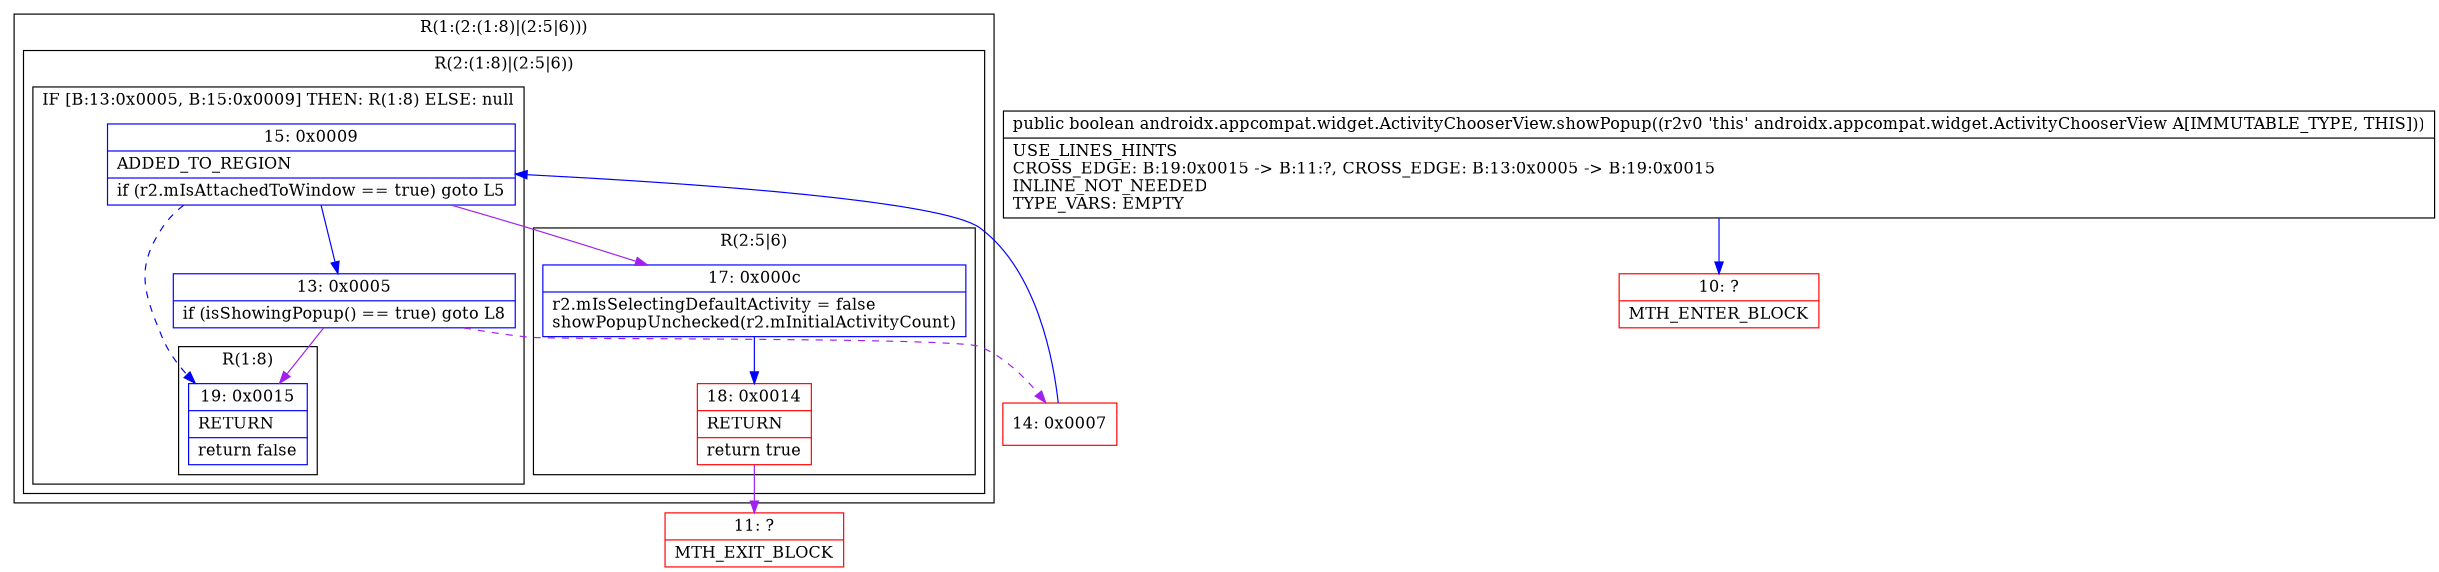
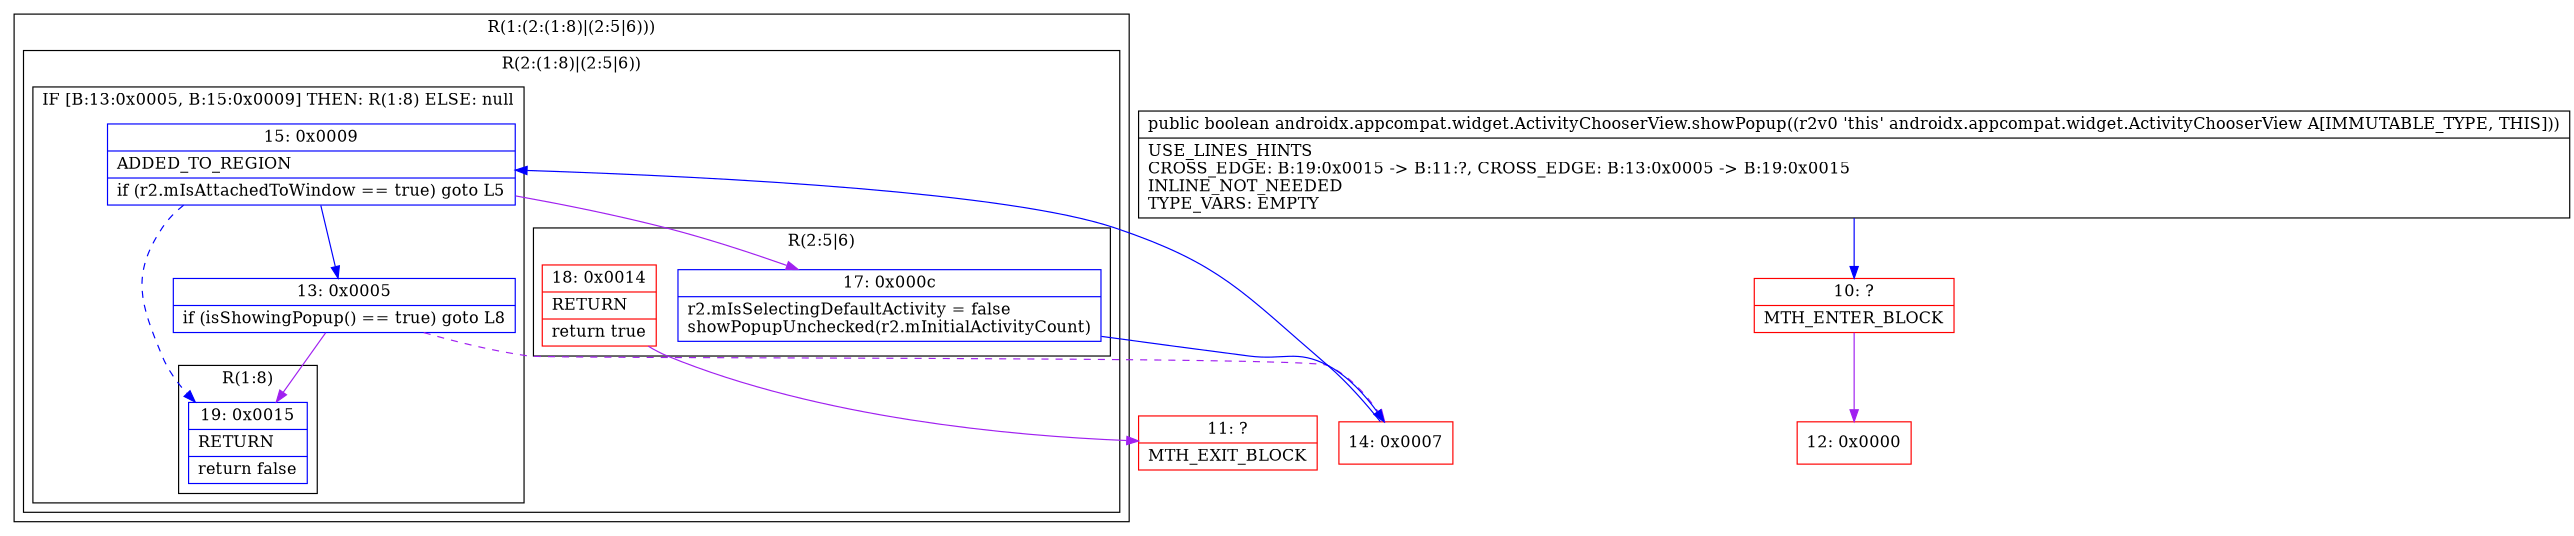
edge "17: 0x000c" -> "18: 0x0014": now "17: 0x000c" -> "14: 0x0007"
node "12: 0x0000": added
